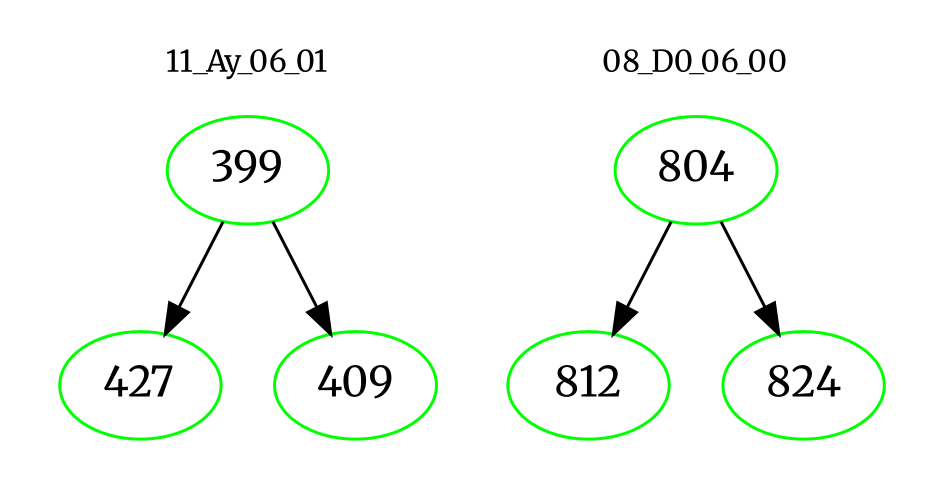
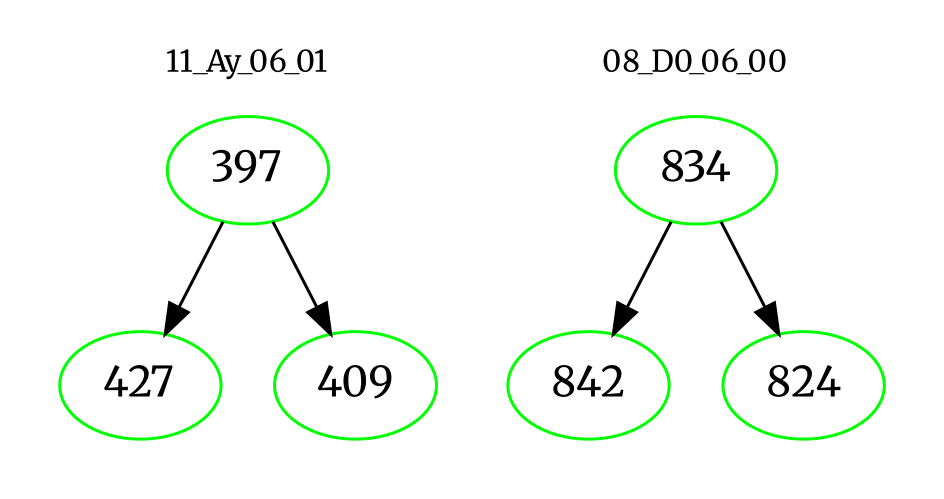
node "399": label "399" -> "397"
node "804": label "804" -> "834"
node "812": label "812" -> "842"
